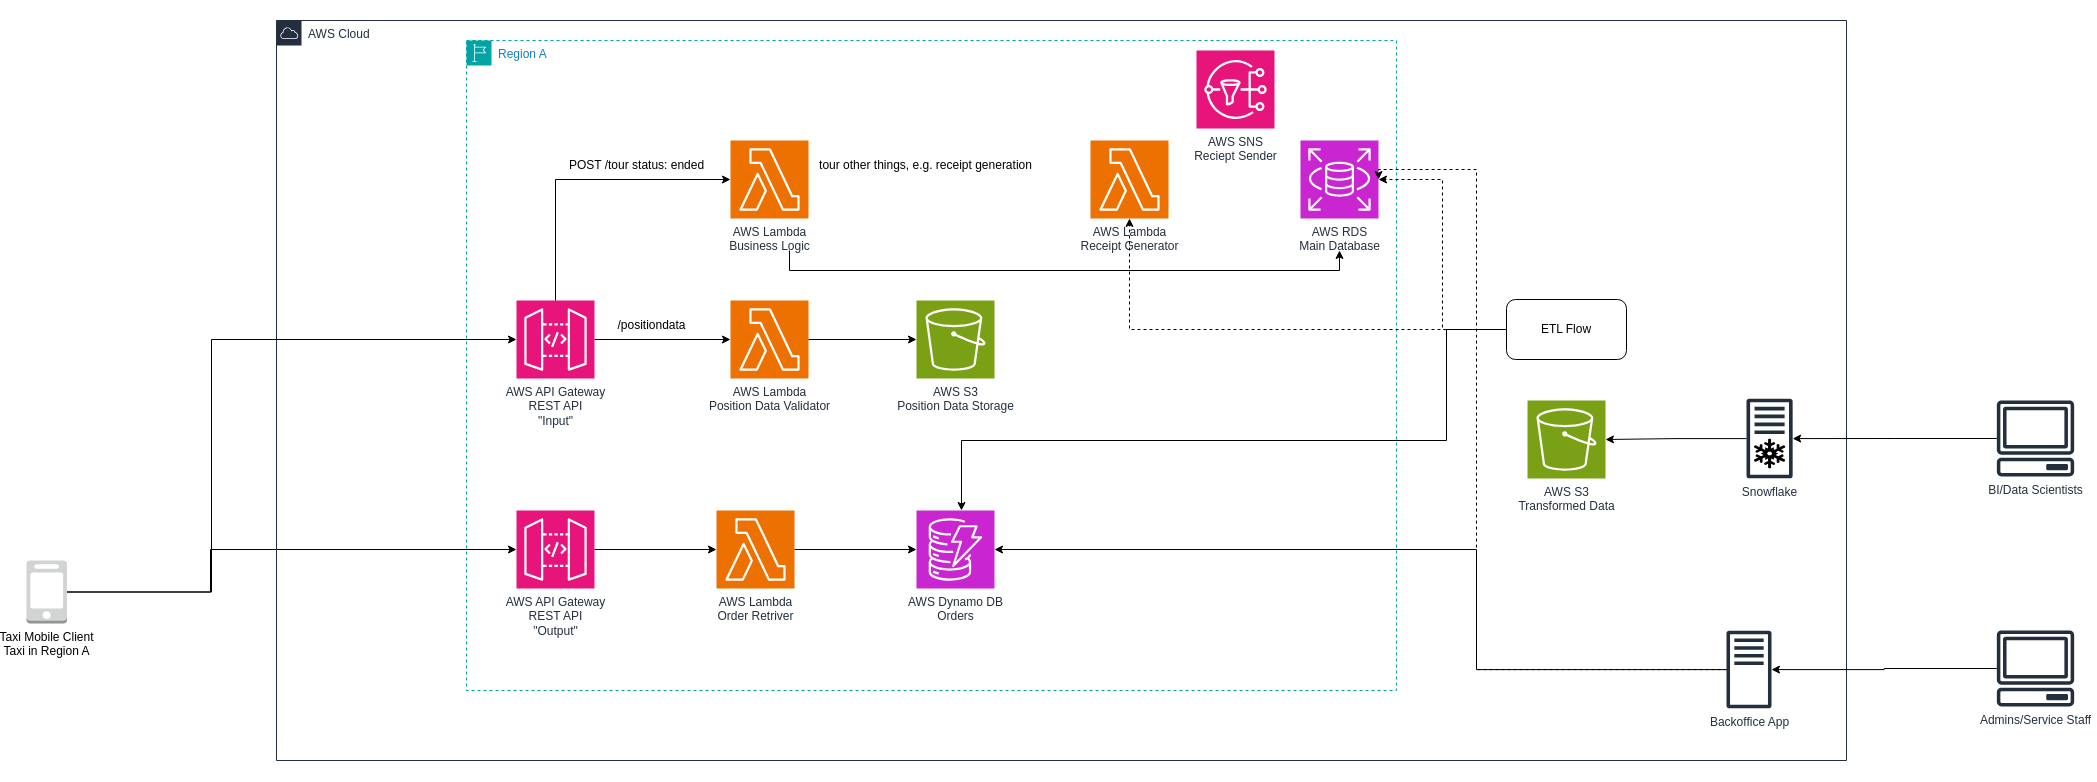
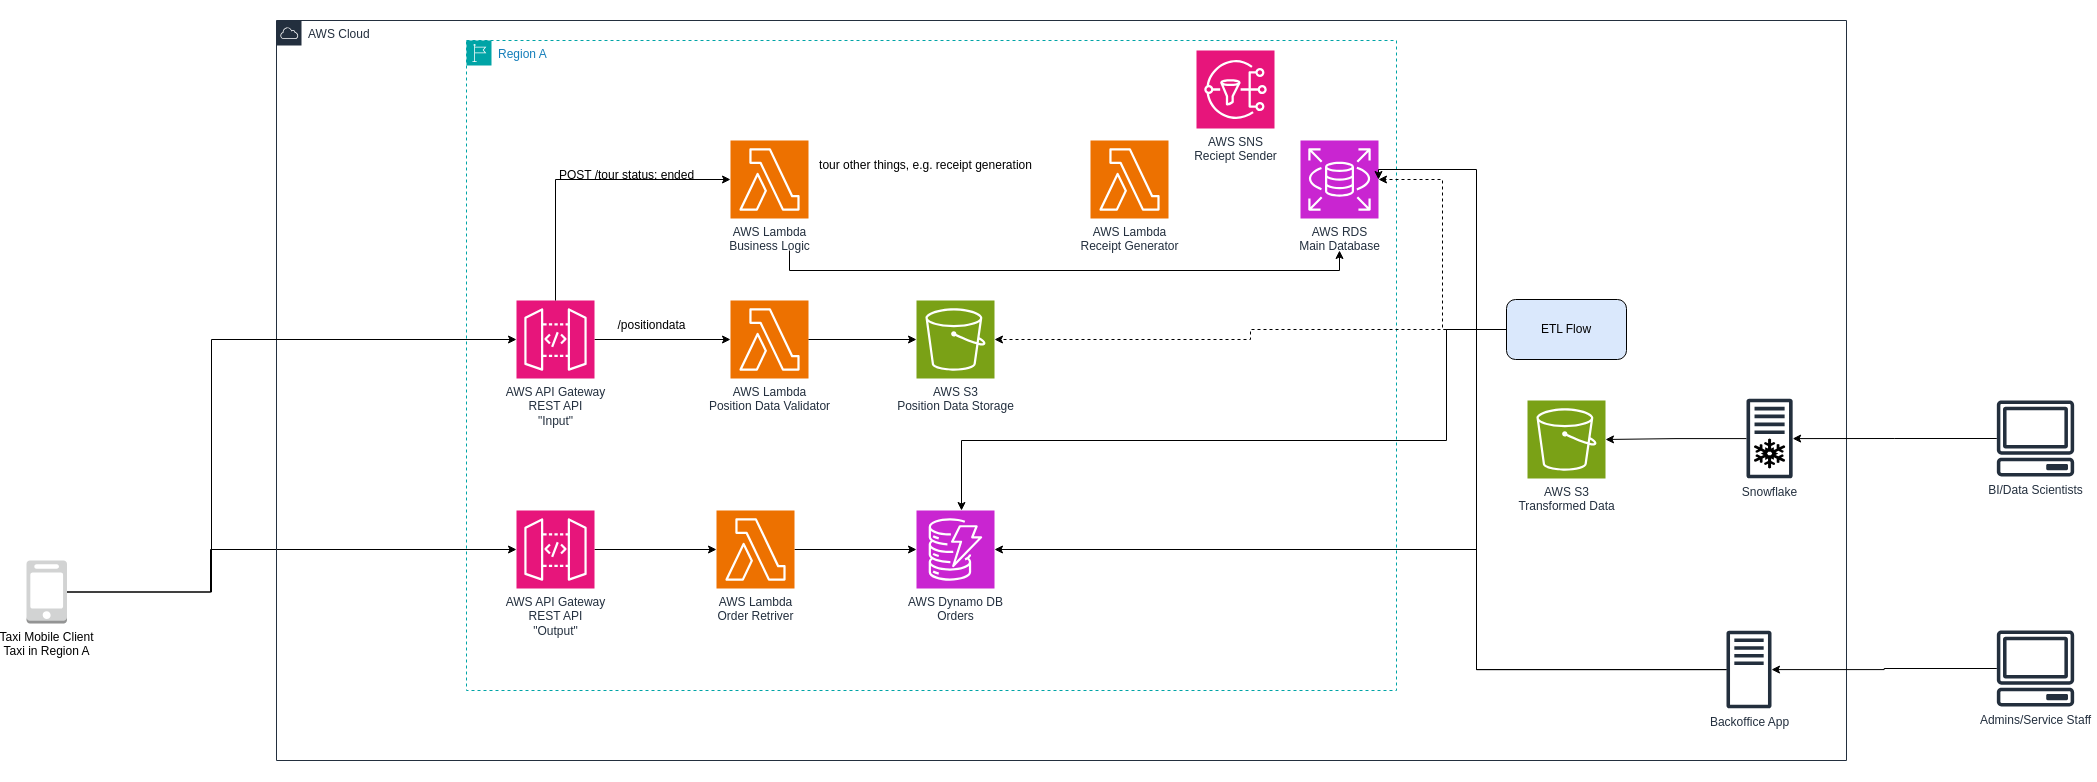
node "POST /tour status: ended": moved (637, 166) -> (627, 176)
edge "Backoffice App" -> "AWS RDS Main Database": style dashed -> solid
edge "ETL Flow" -> "AWS Lambda Receipt Generator": now "ETL Flow" -> "AWS S3 Position Data Storage"
node "ETL Flow": fillcolor #ffffff -> #dae8fc
